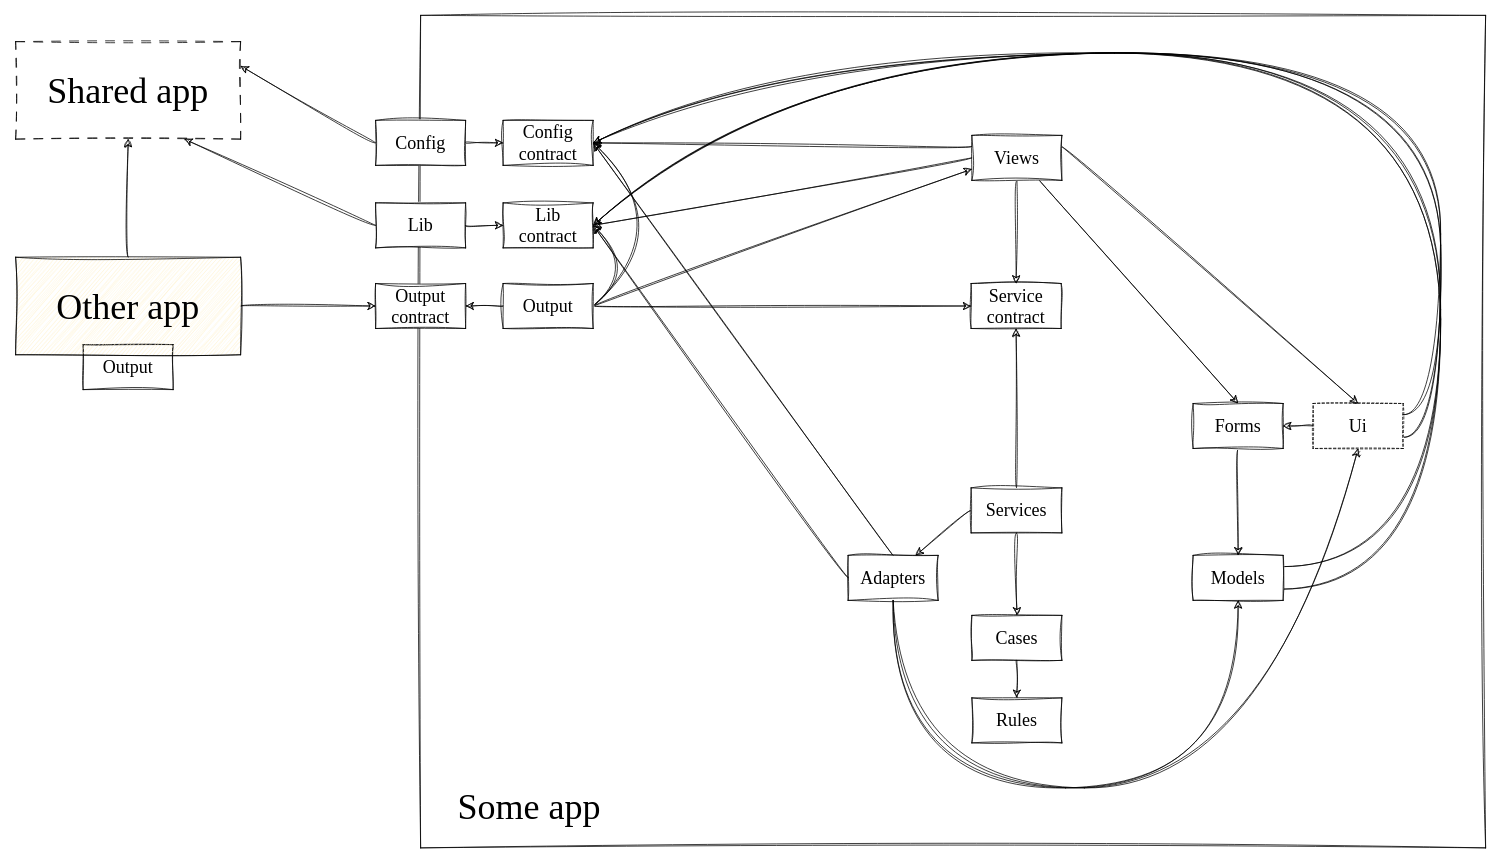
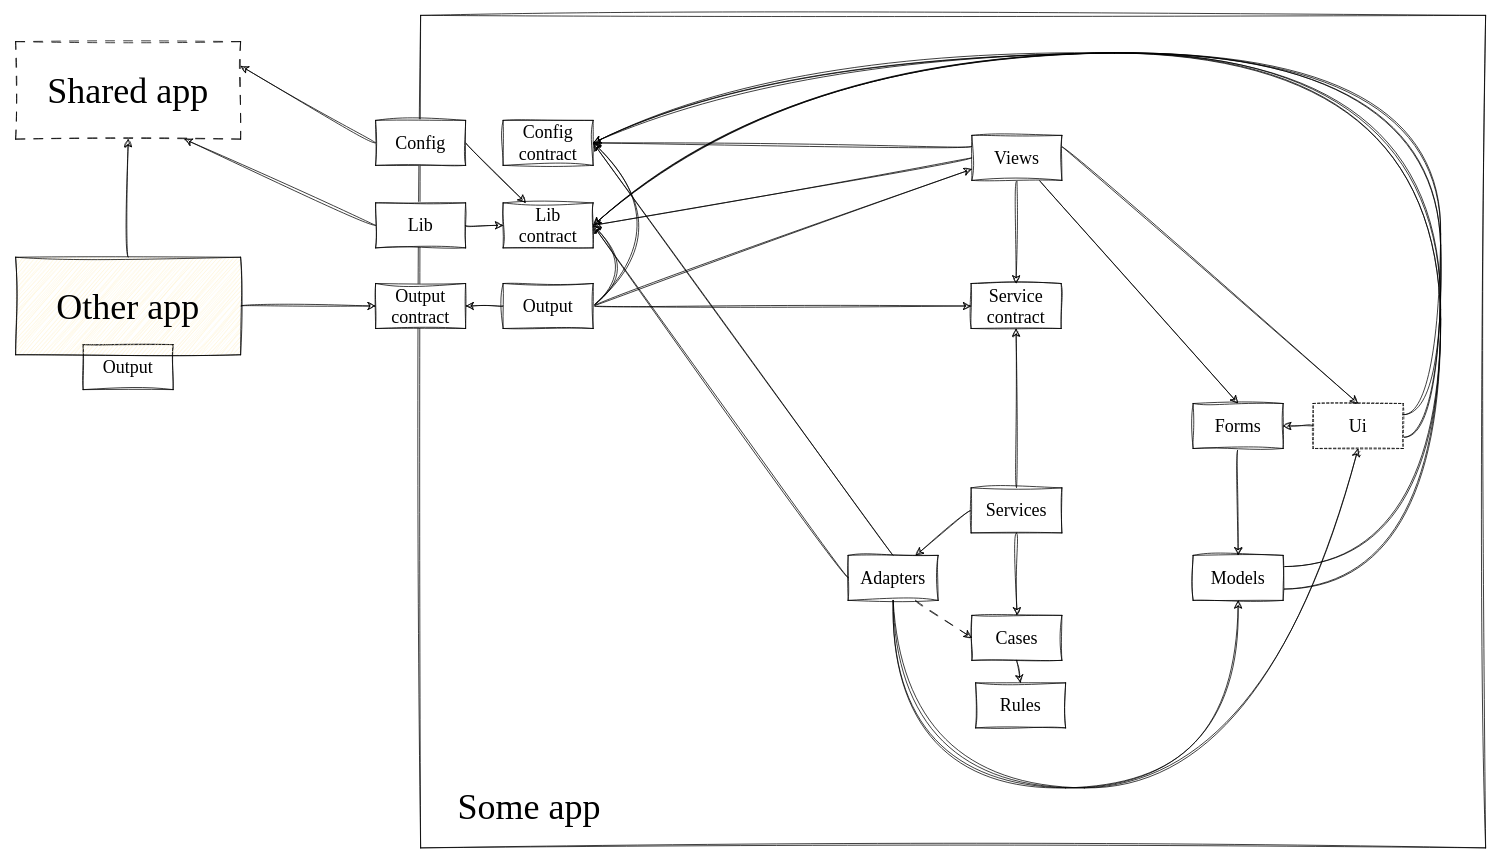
edge "Config" -> "Config contract": now "Config" -> "Lib contract"
edge "Adapters" -> "Cases": added
node "Rules": moved (1017, 720) -> (1020, 705)
